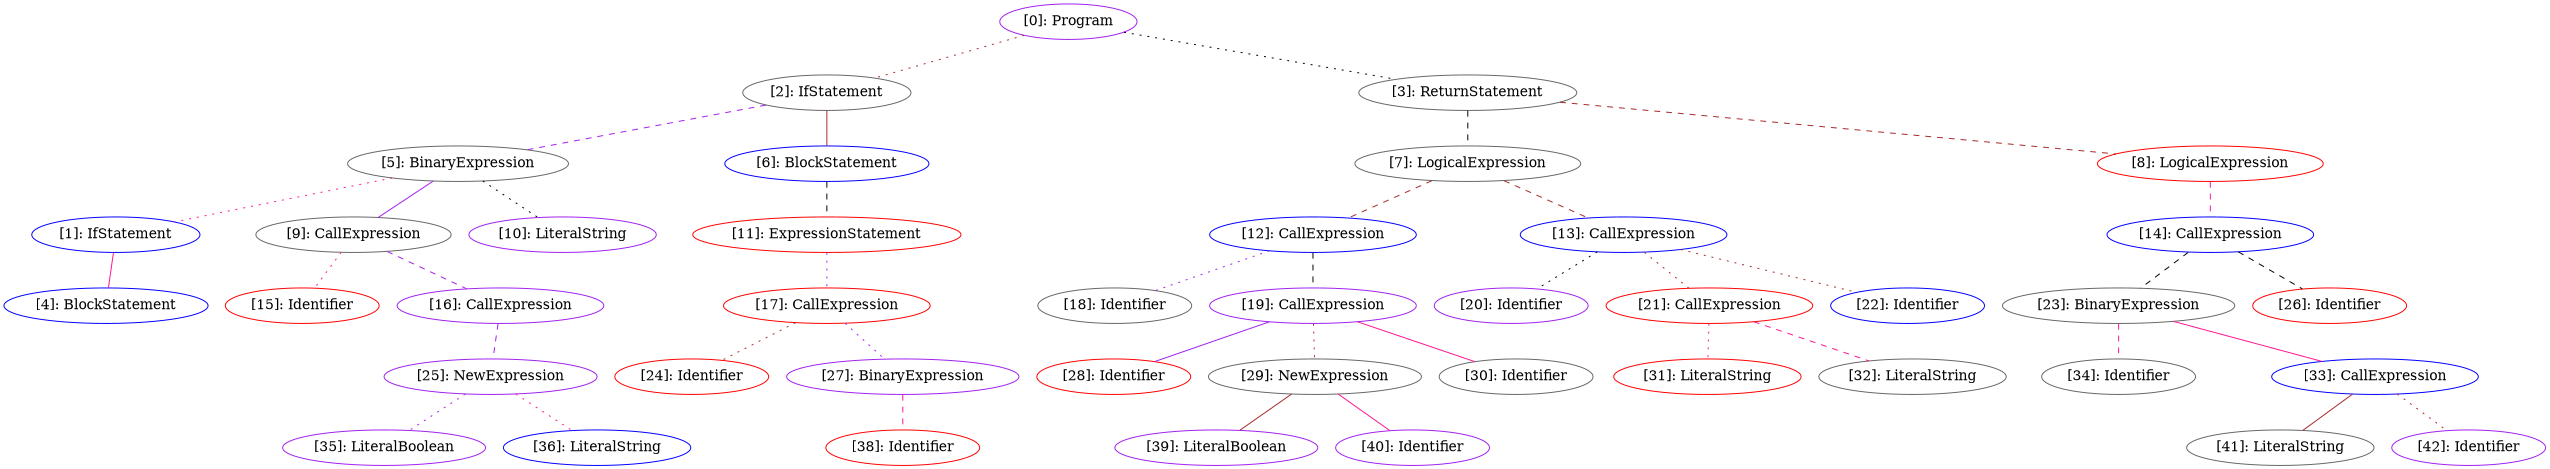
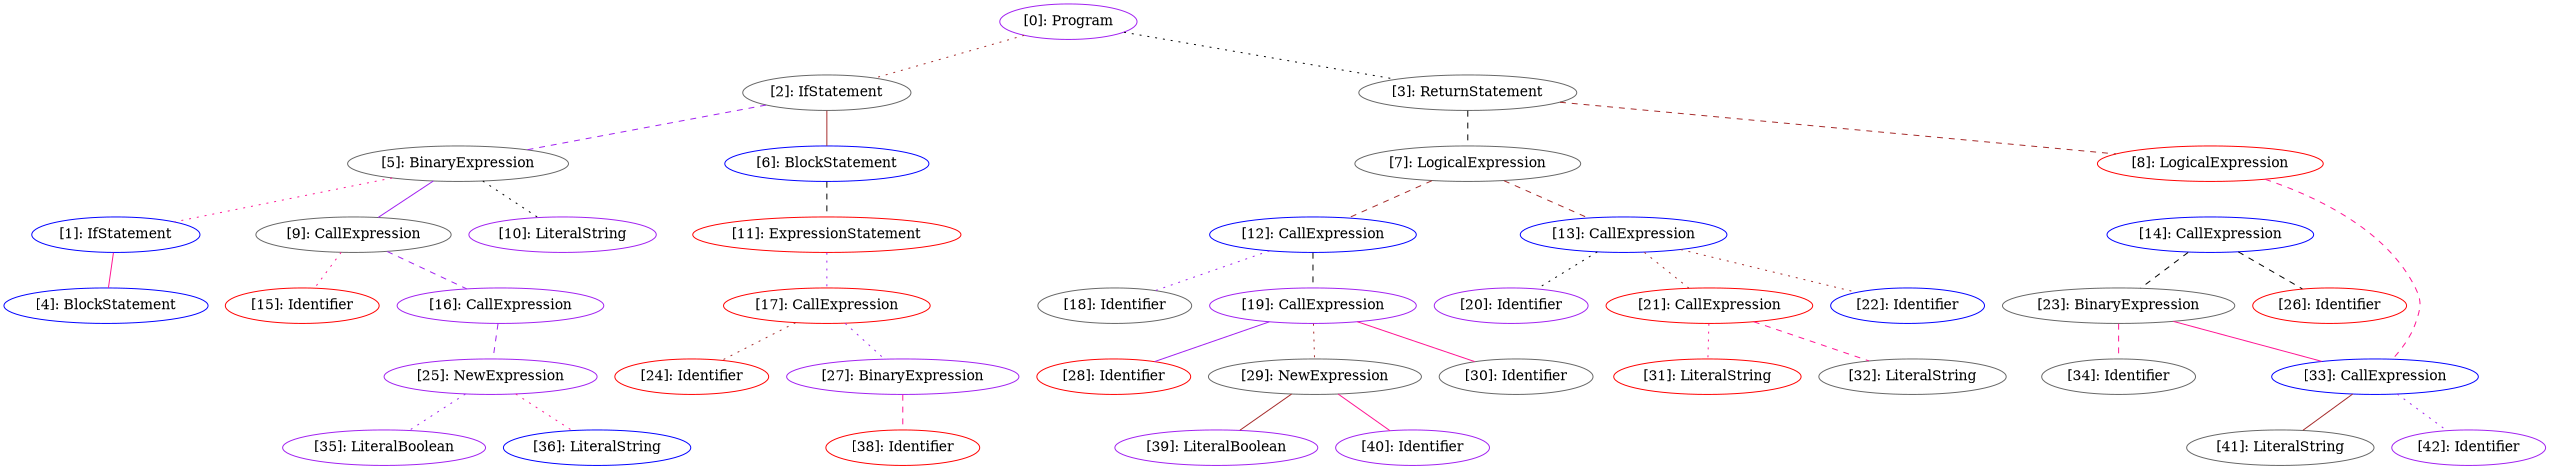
edge "[8]: LogicalExpression" -- "[14]: CallExpression": now "[8]: LogicalExpression" -- "[33]: CallExpression"
edge "[33]: CallExpression" -- "[42]: Identifier": color brown -> purple
